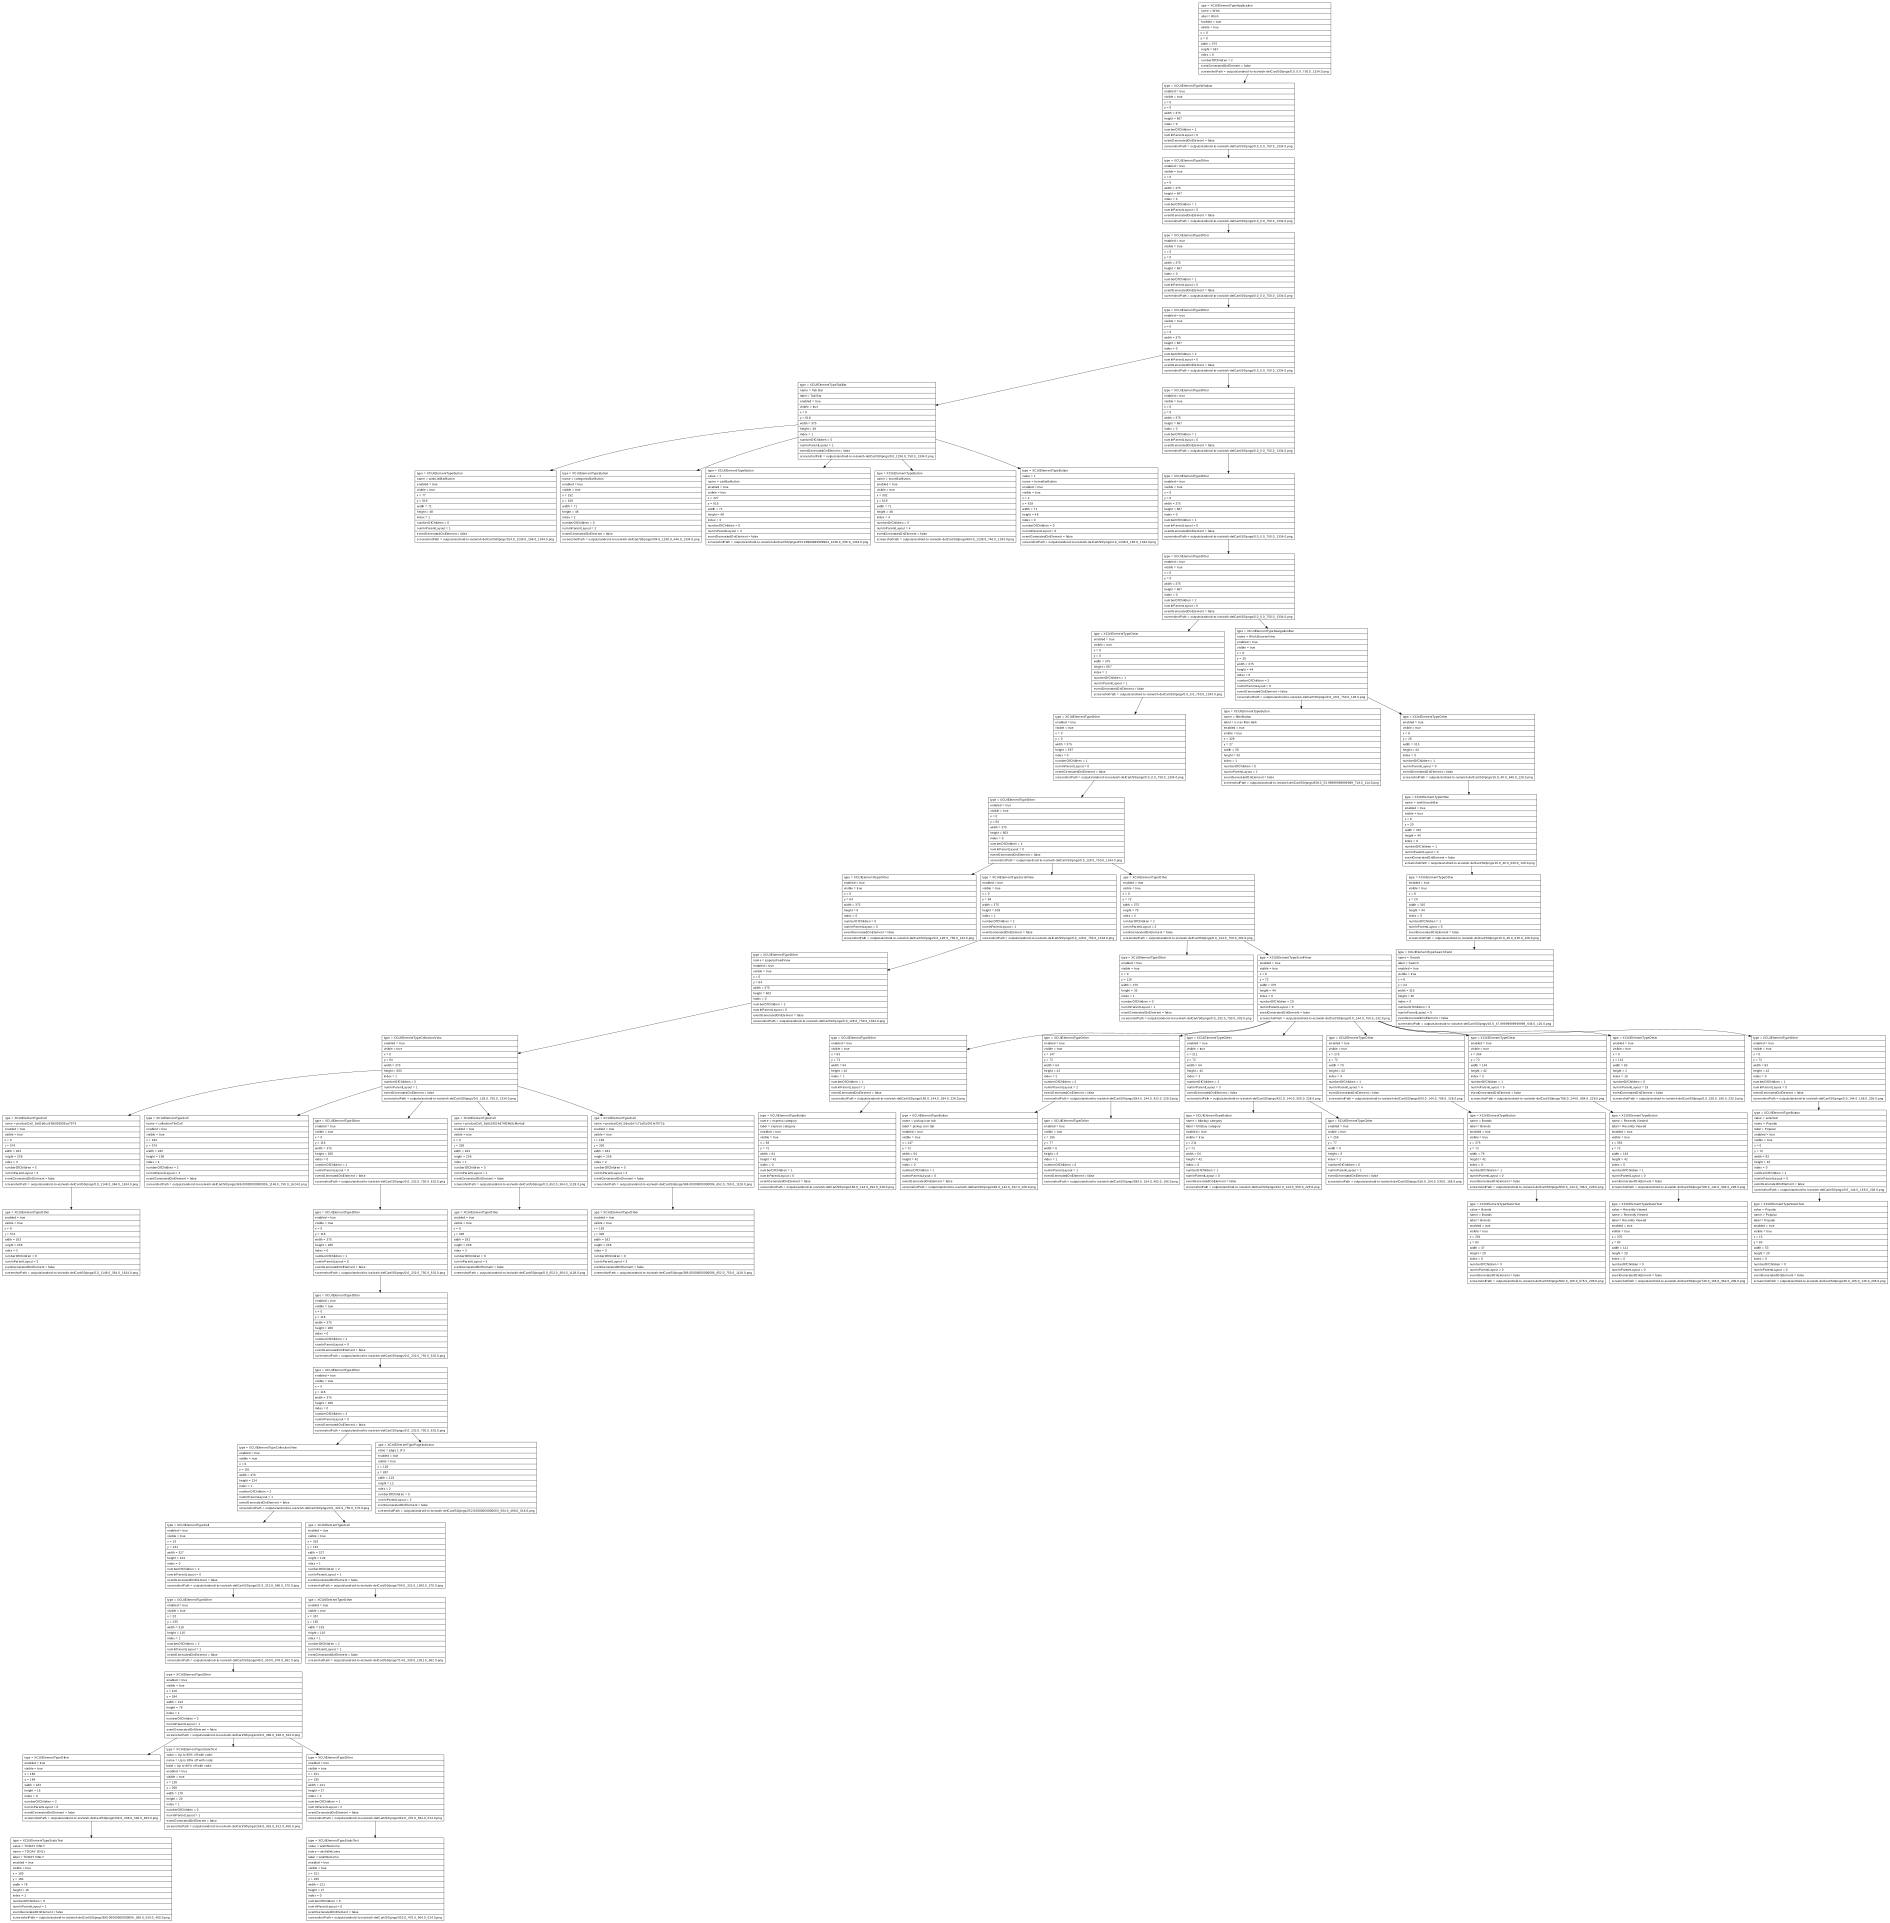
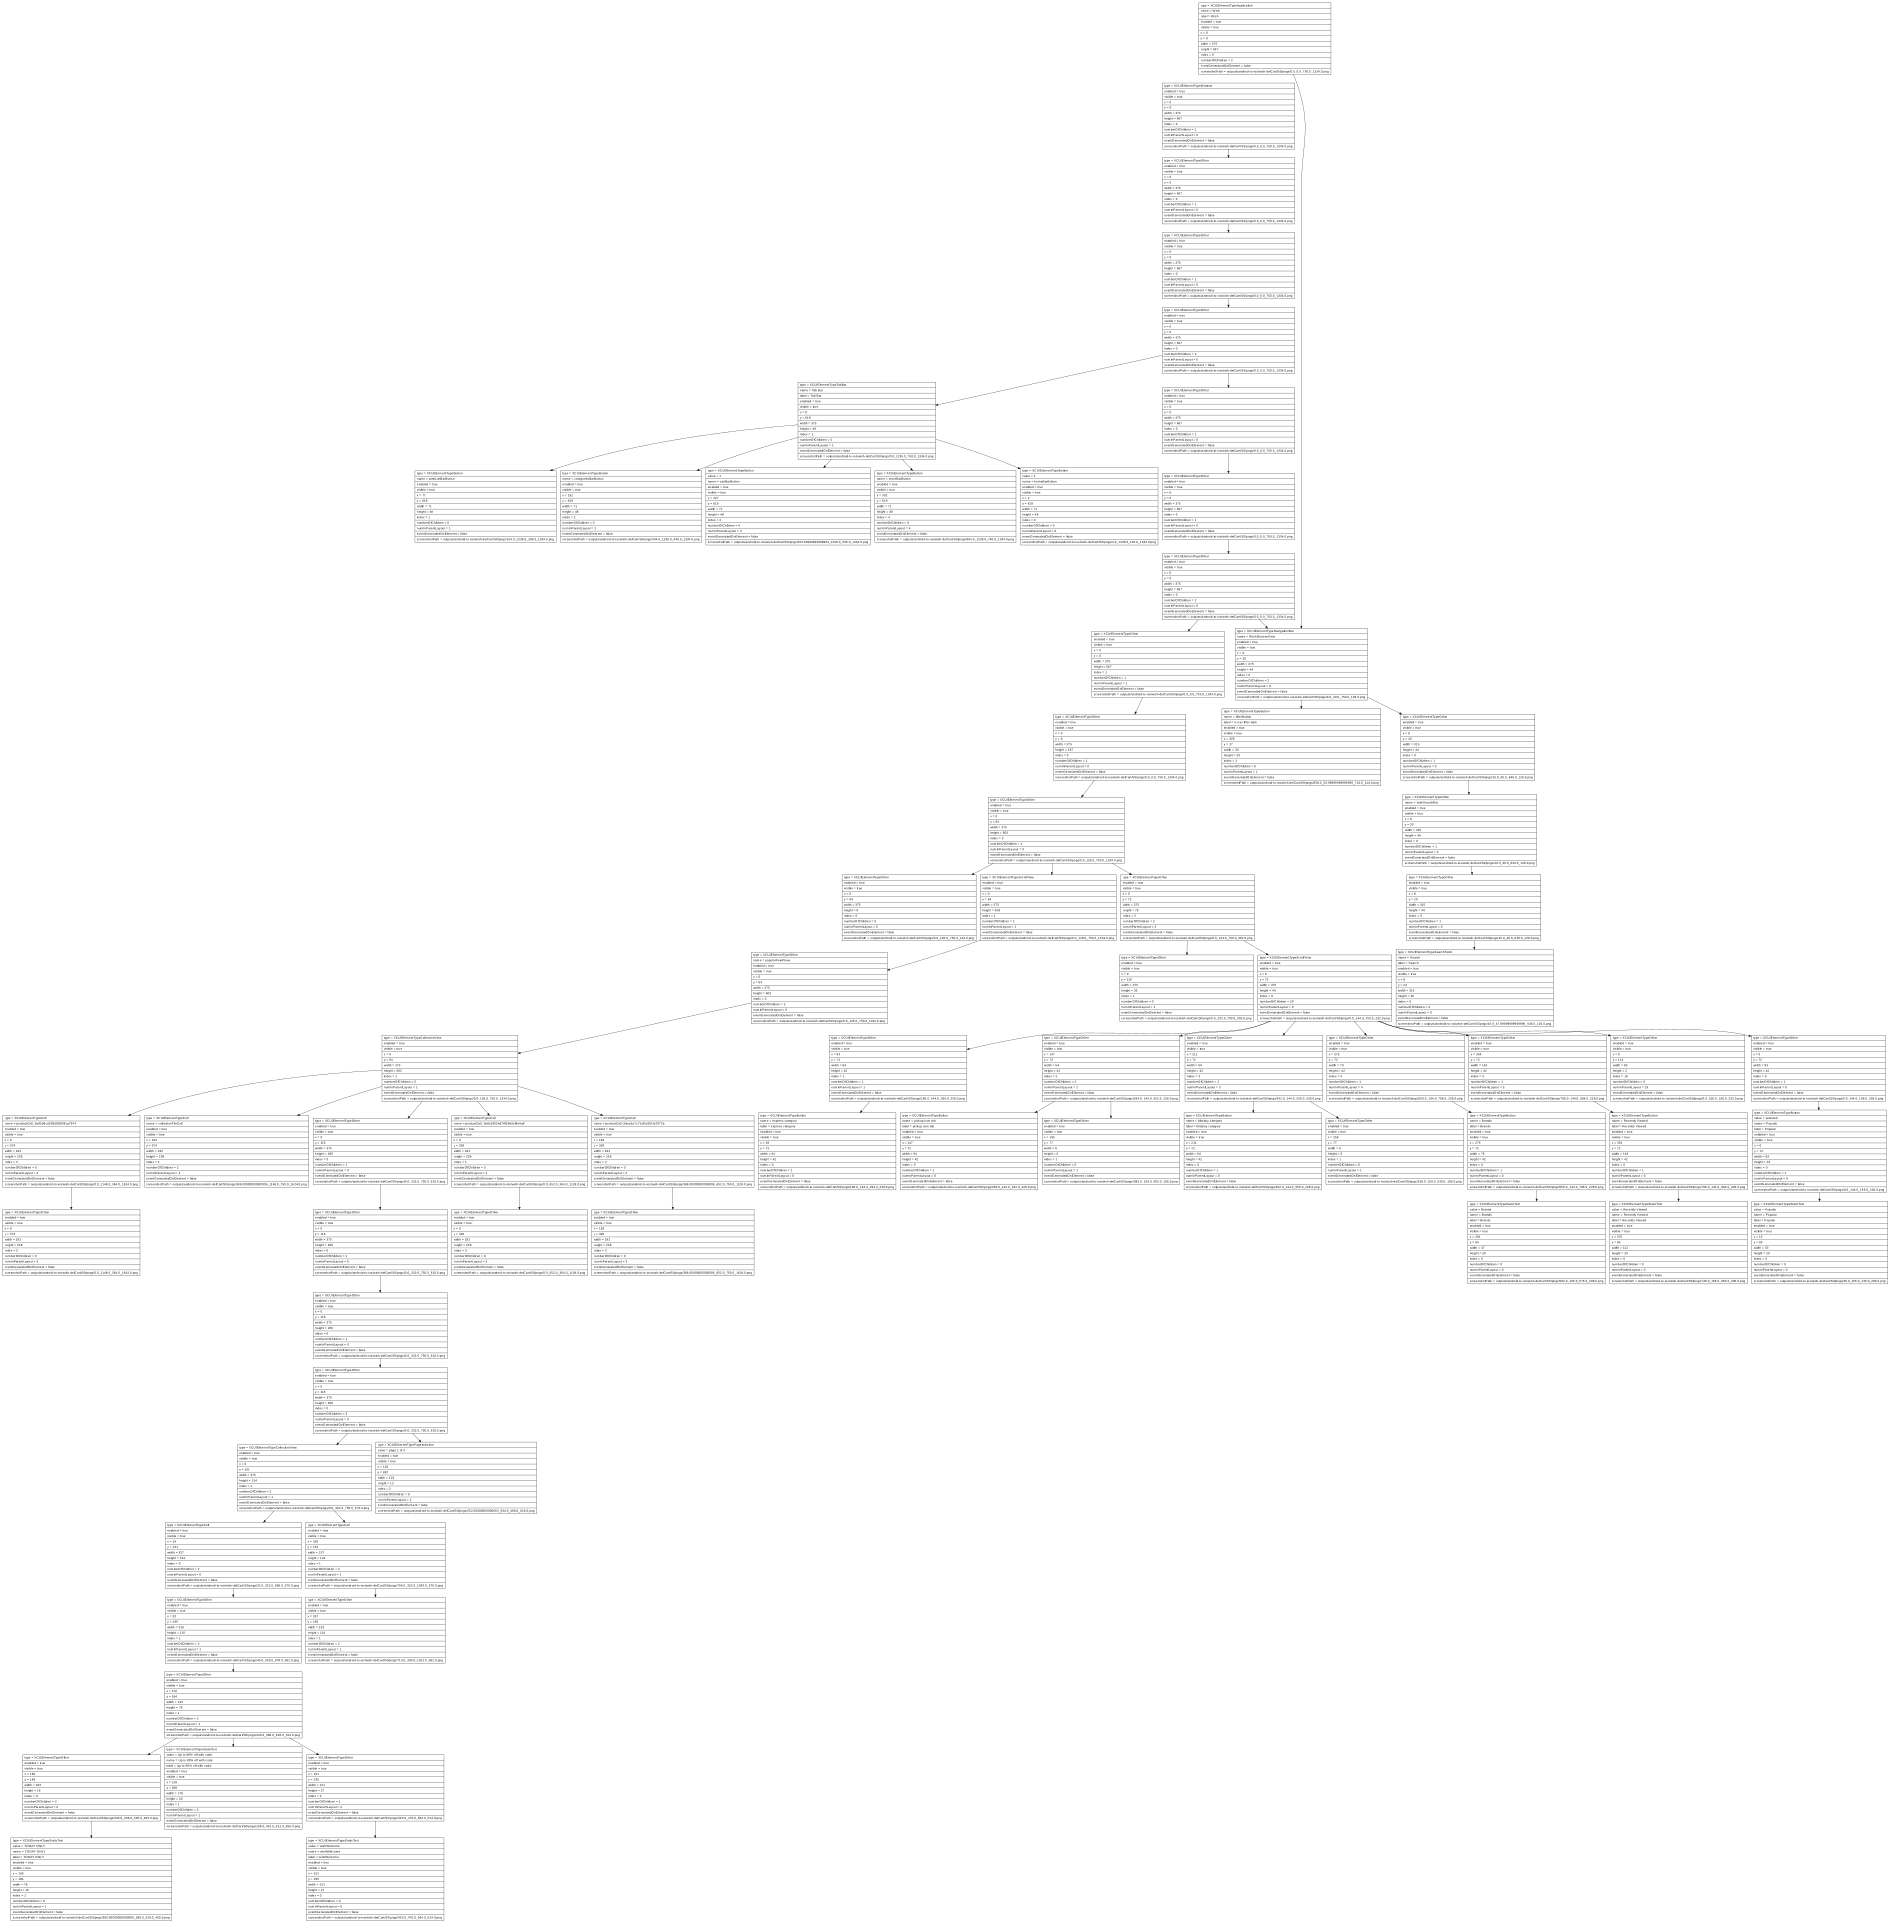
edge "type = XCUIElementTypeApplication" -> "type = XCUIElementTypeWindow": now "type = XCUIElementTypeApplication" -> "type = XCUIElementTypeNavigationBar"
